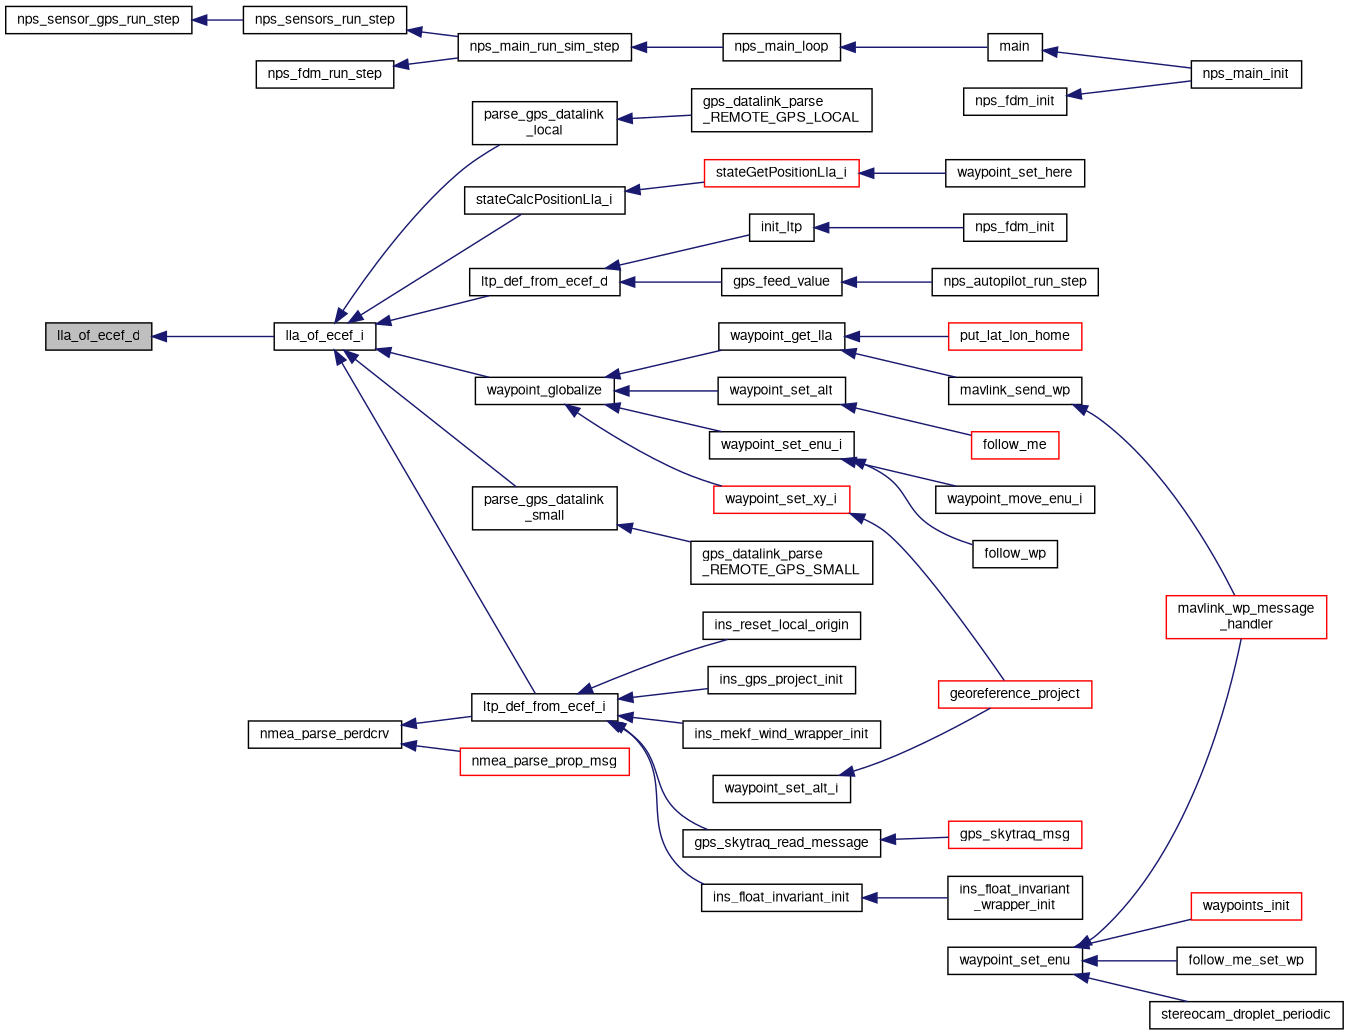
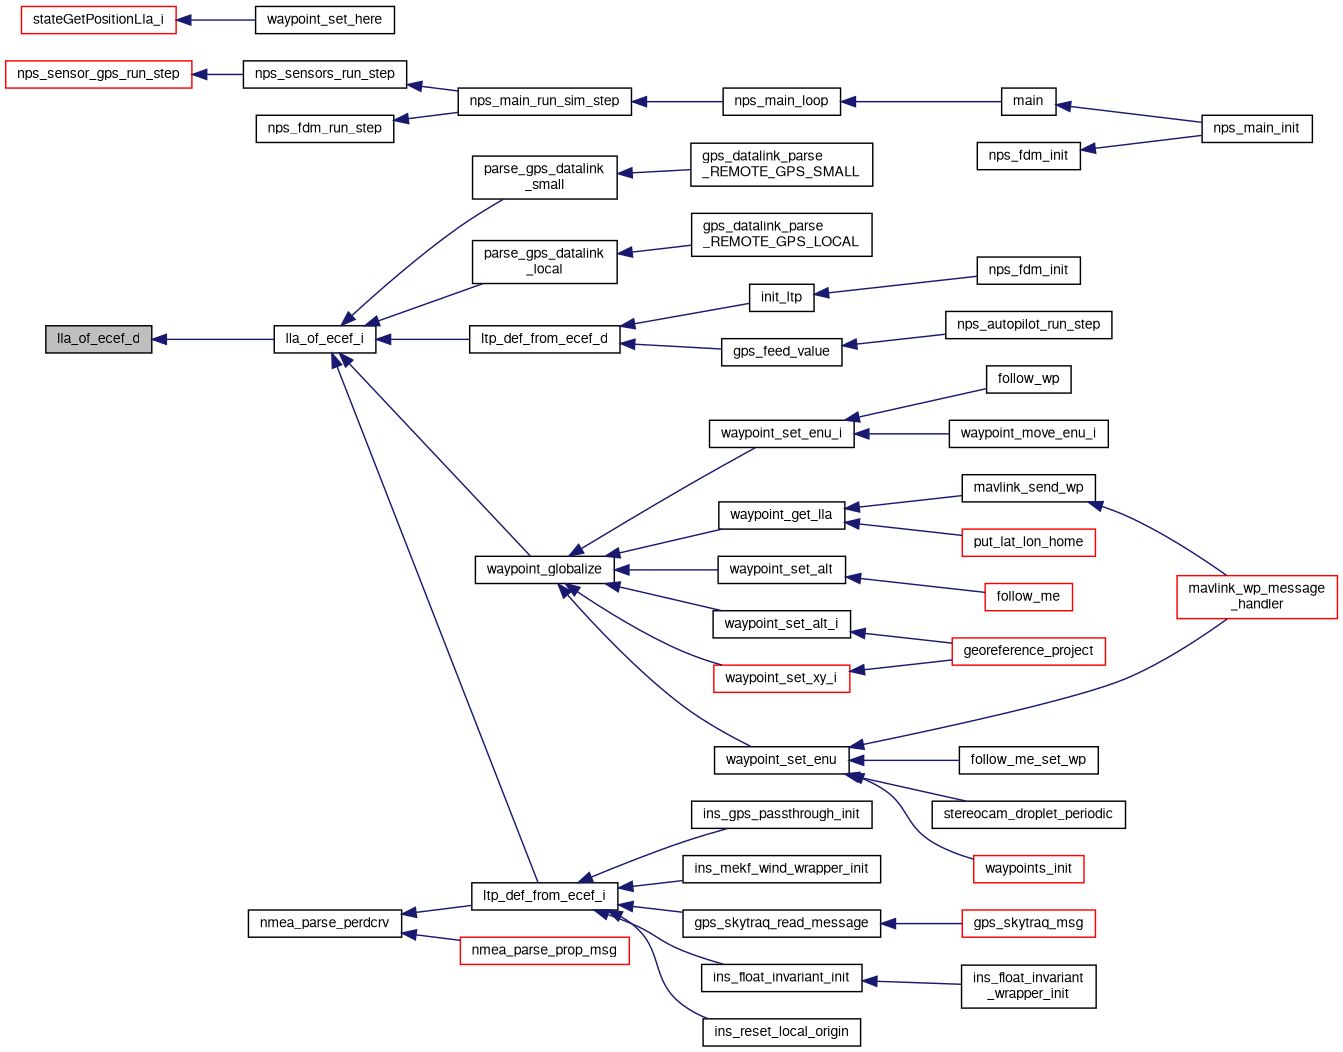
node "nps_sensor_gps_run_step": color black -> red
node "stateCalcPositionLla_i": removed
edge "waypoint_set_alt_i" -> "waypoint_globalize": added
edge "waypoint_set_enu" -> "waypoint_globalize": added
node "ins_gps_project_init": label "ins_gps_project_init" -> "ins_gps_passthrough_init"
